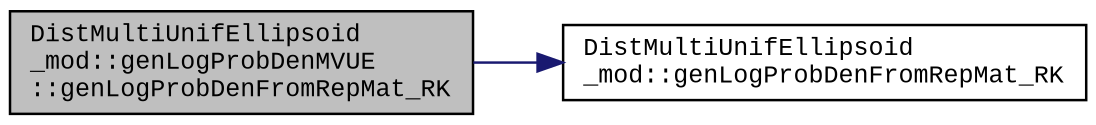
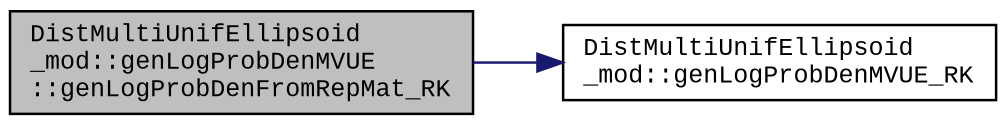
node "DistMultiUnifEllipsoid _mod::genLogProbDenFromRepMat_RK": label "DistMultiUnifEllipsoid _mod::genLogProbDenFromRepMat_RK" -> "DistMultiUnifEllipsoid _mod::genLogProbDenMVUE_RK"
